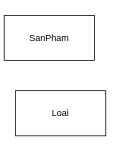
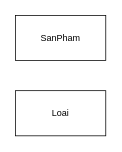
node "SanPham": moved (49, 38) -> (60, 38)
